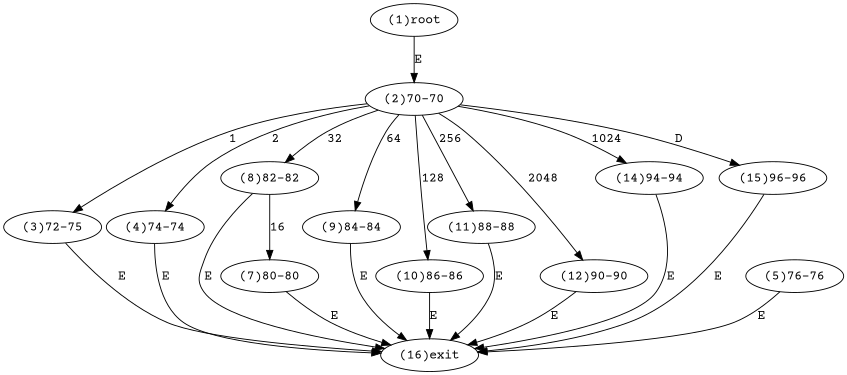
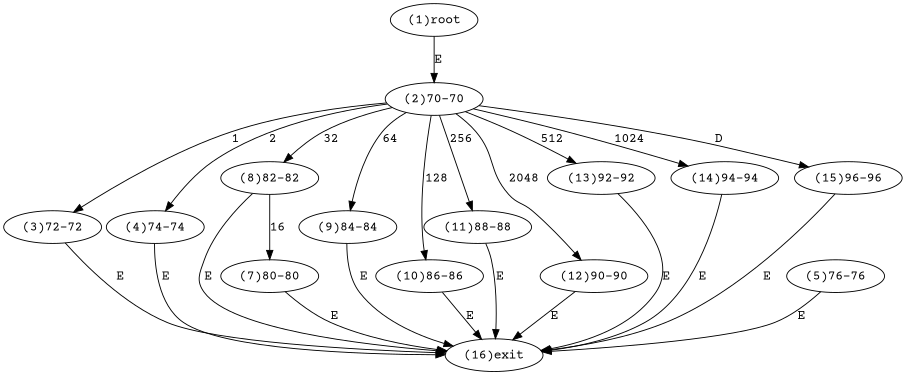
node "(13)92-92": added
node "(3)72-75": label "(3)72-75" -> "(3)72-72"
